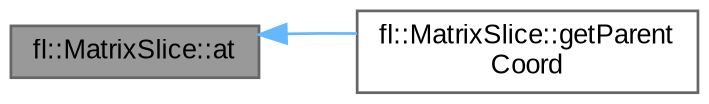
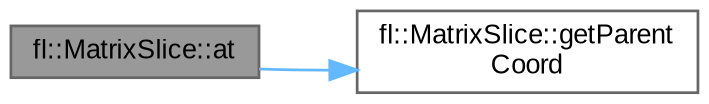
edge "fl::MatrixSlice::getParent Coord" -> "fl::MatrixSlice::at": reversed
